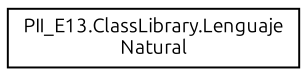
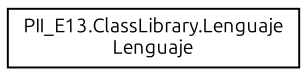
node "PII_E13.ClassLibrary.Lenguaje Natural": label "PII_E13.ClassLibrary.Lenguaje Natural" -> "PII_E13.ClassLibrary.Lenguaje Lenguaje"
